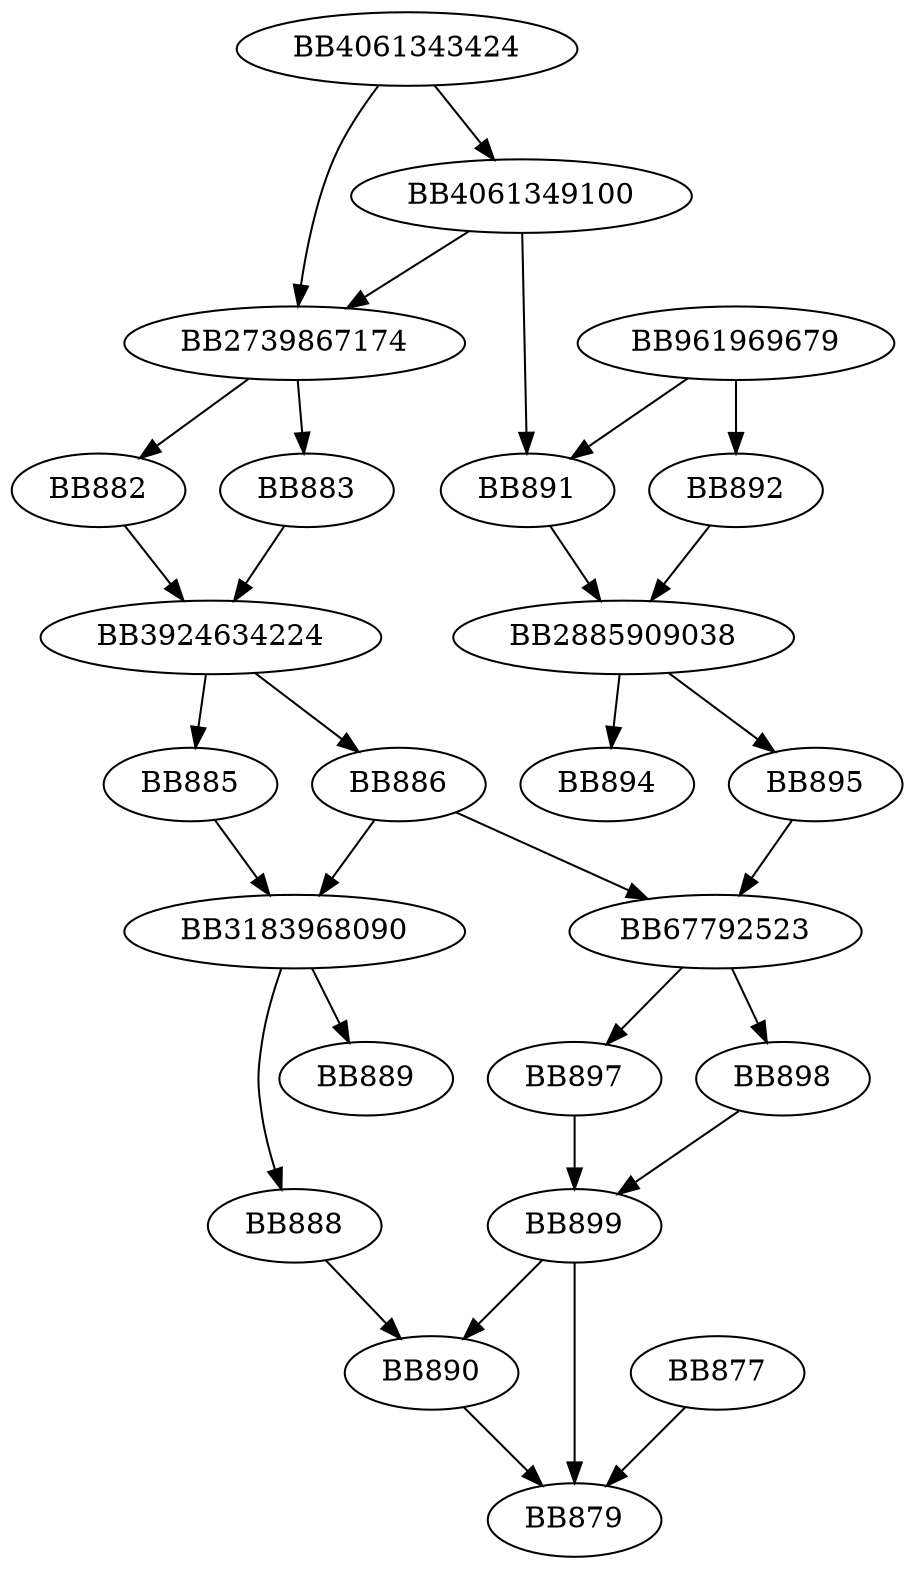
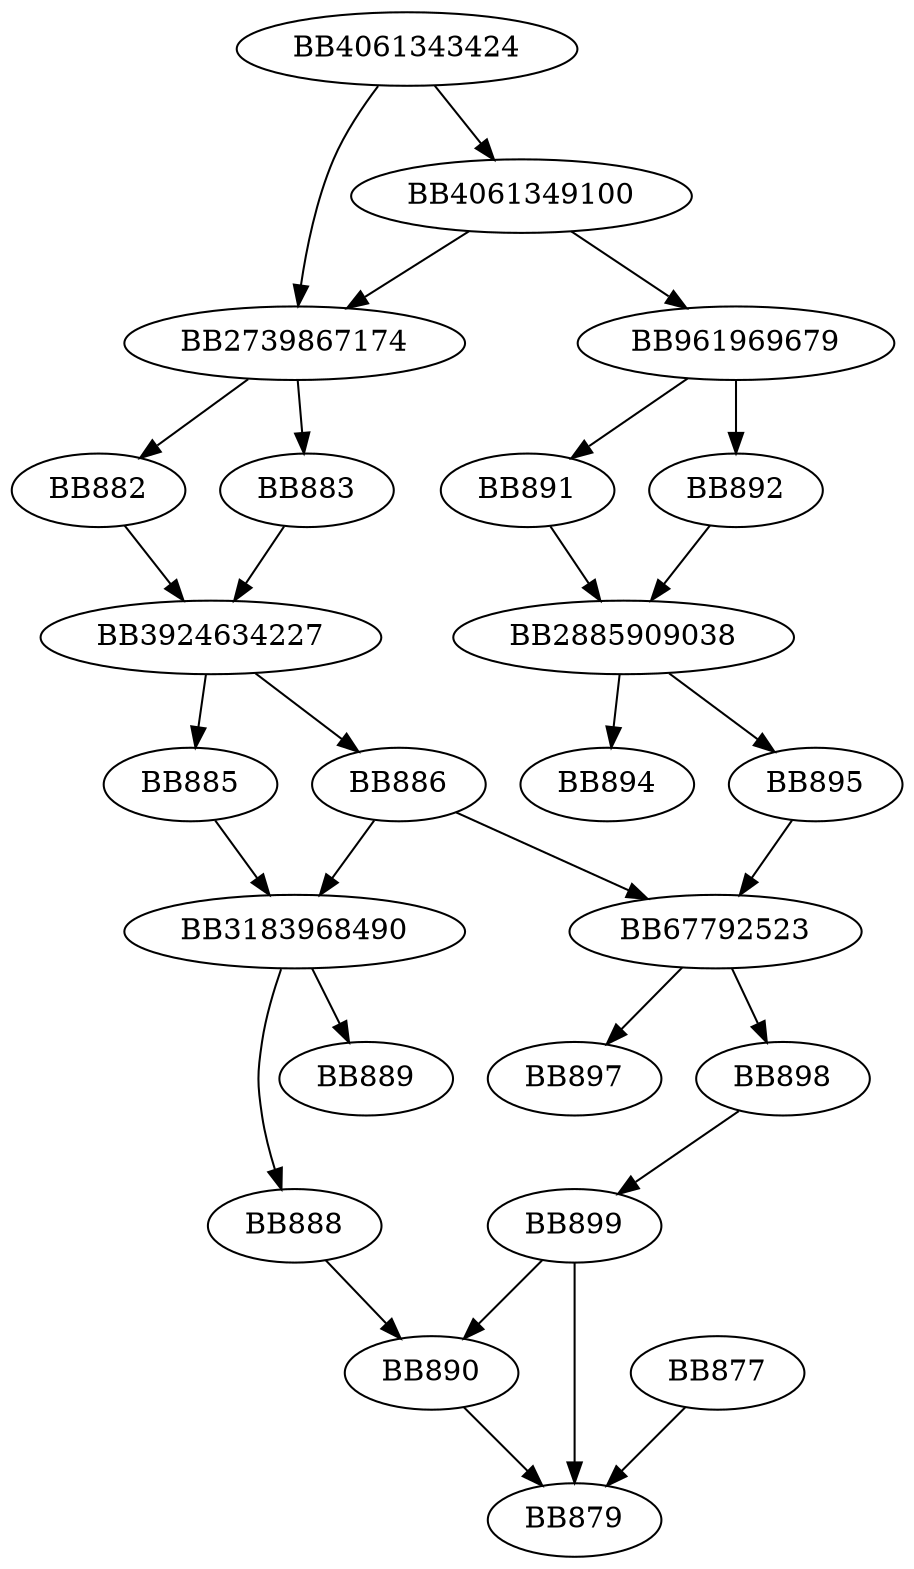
edge "BB4061349100" -> "BB891": now "BB4061349100" -> "BB961969679"
node "BB3924634224": label "BB3924634224" -> "BB3924634227"
node "BB3183968090": label "BB3183968090" -> "BB3183968490"
edge "BB897" -> "BB899": removed
